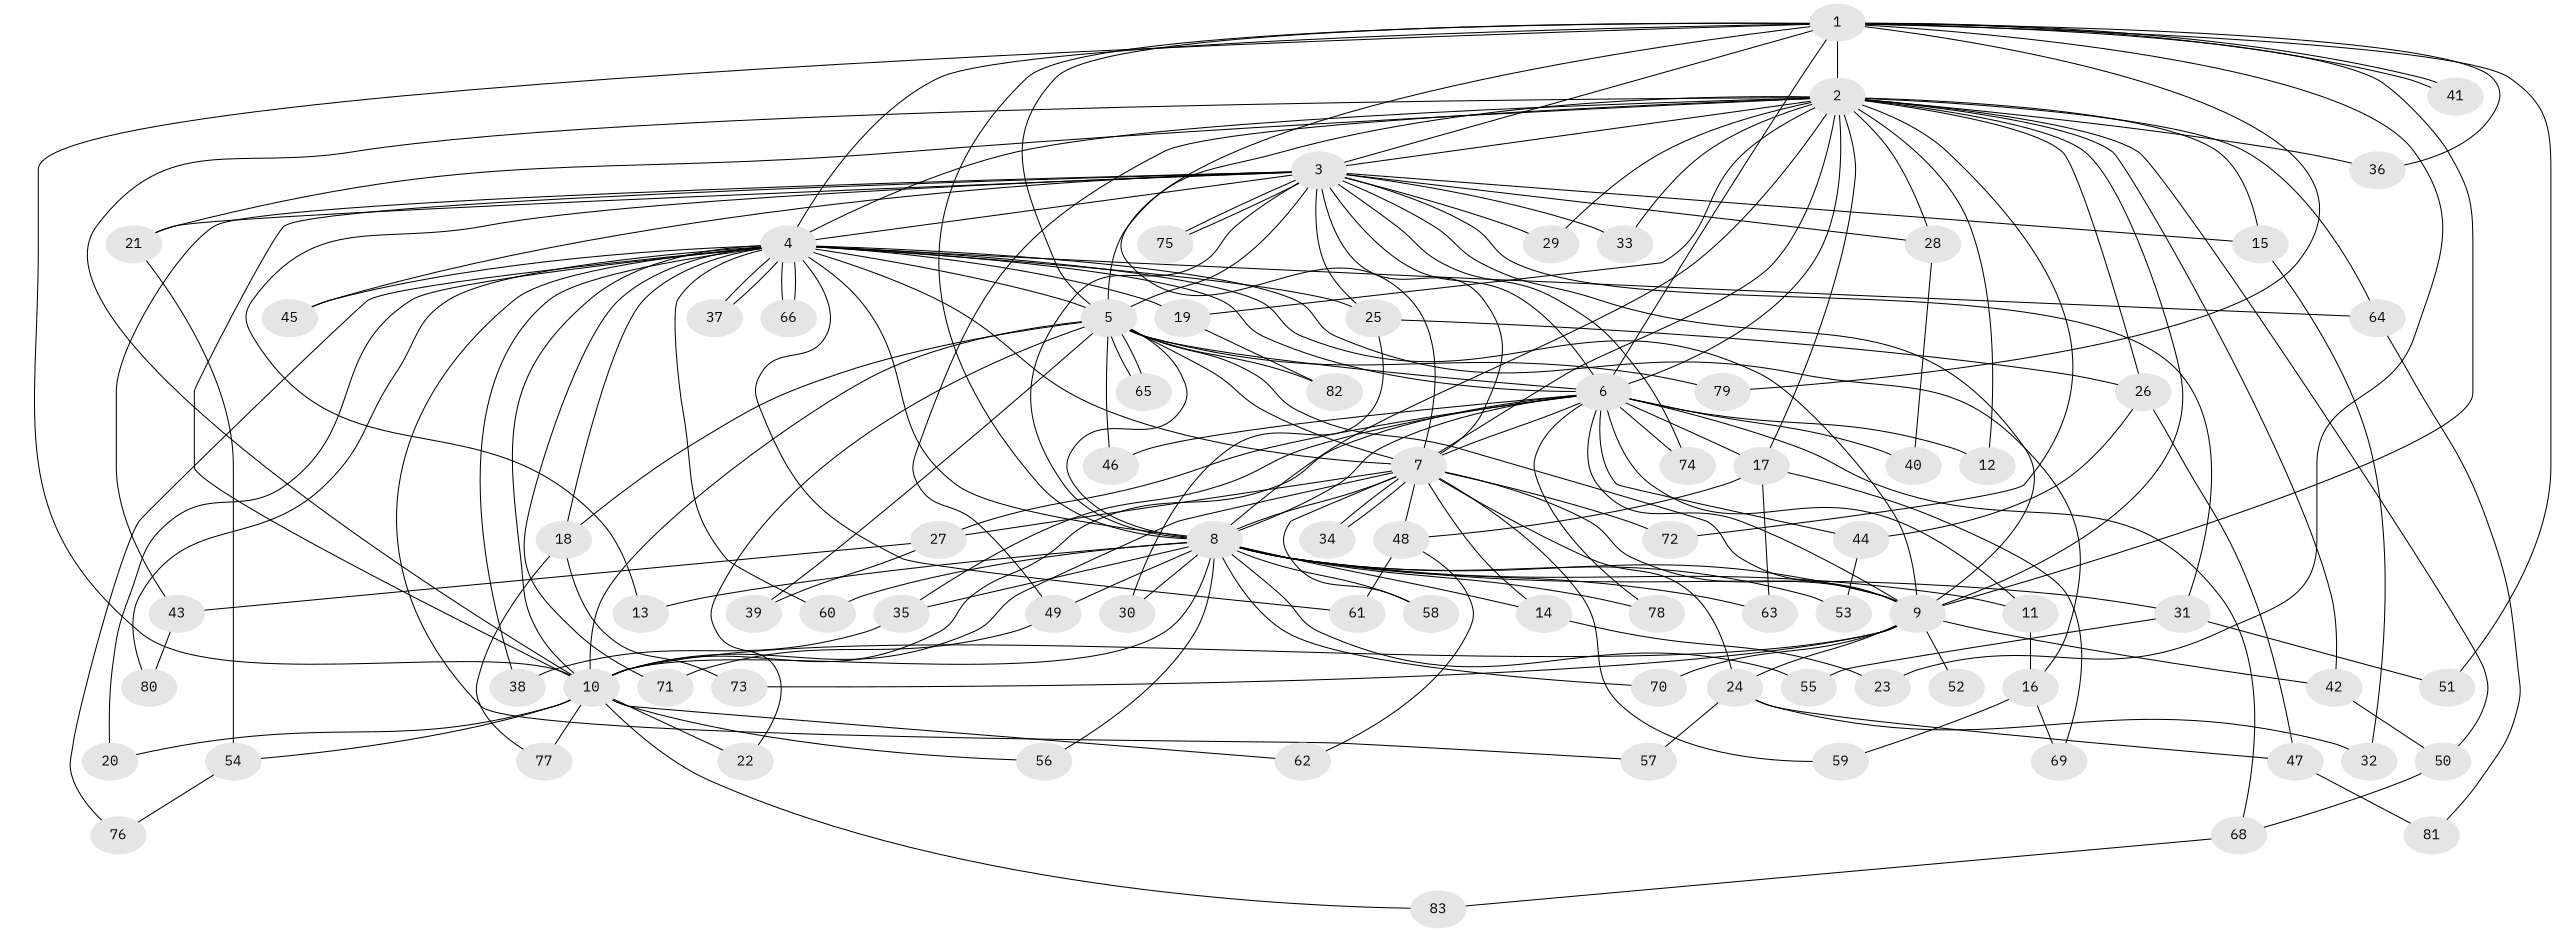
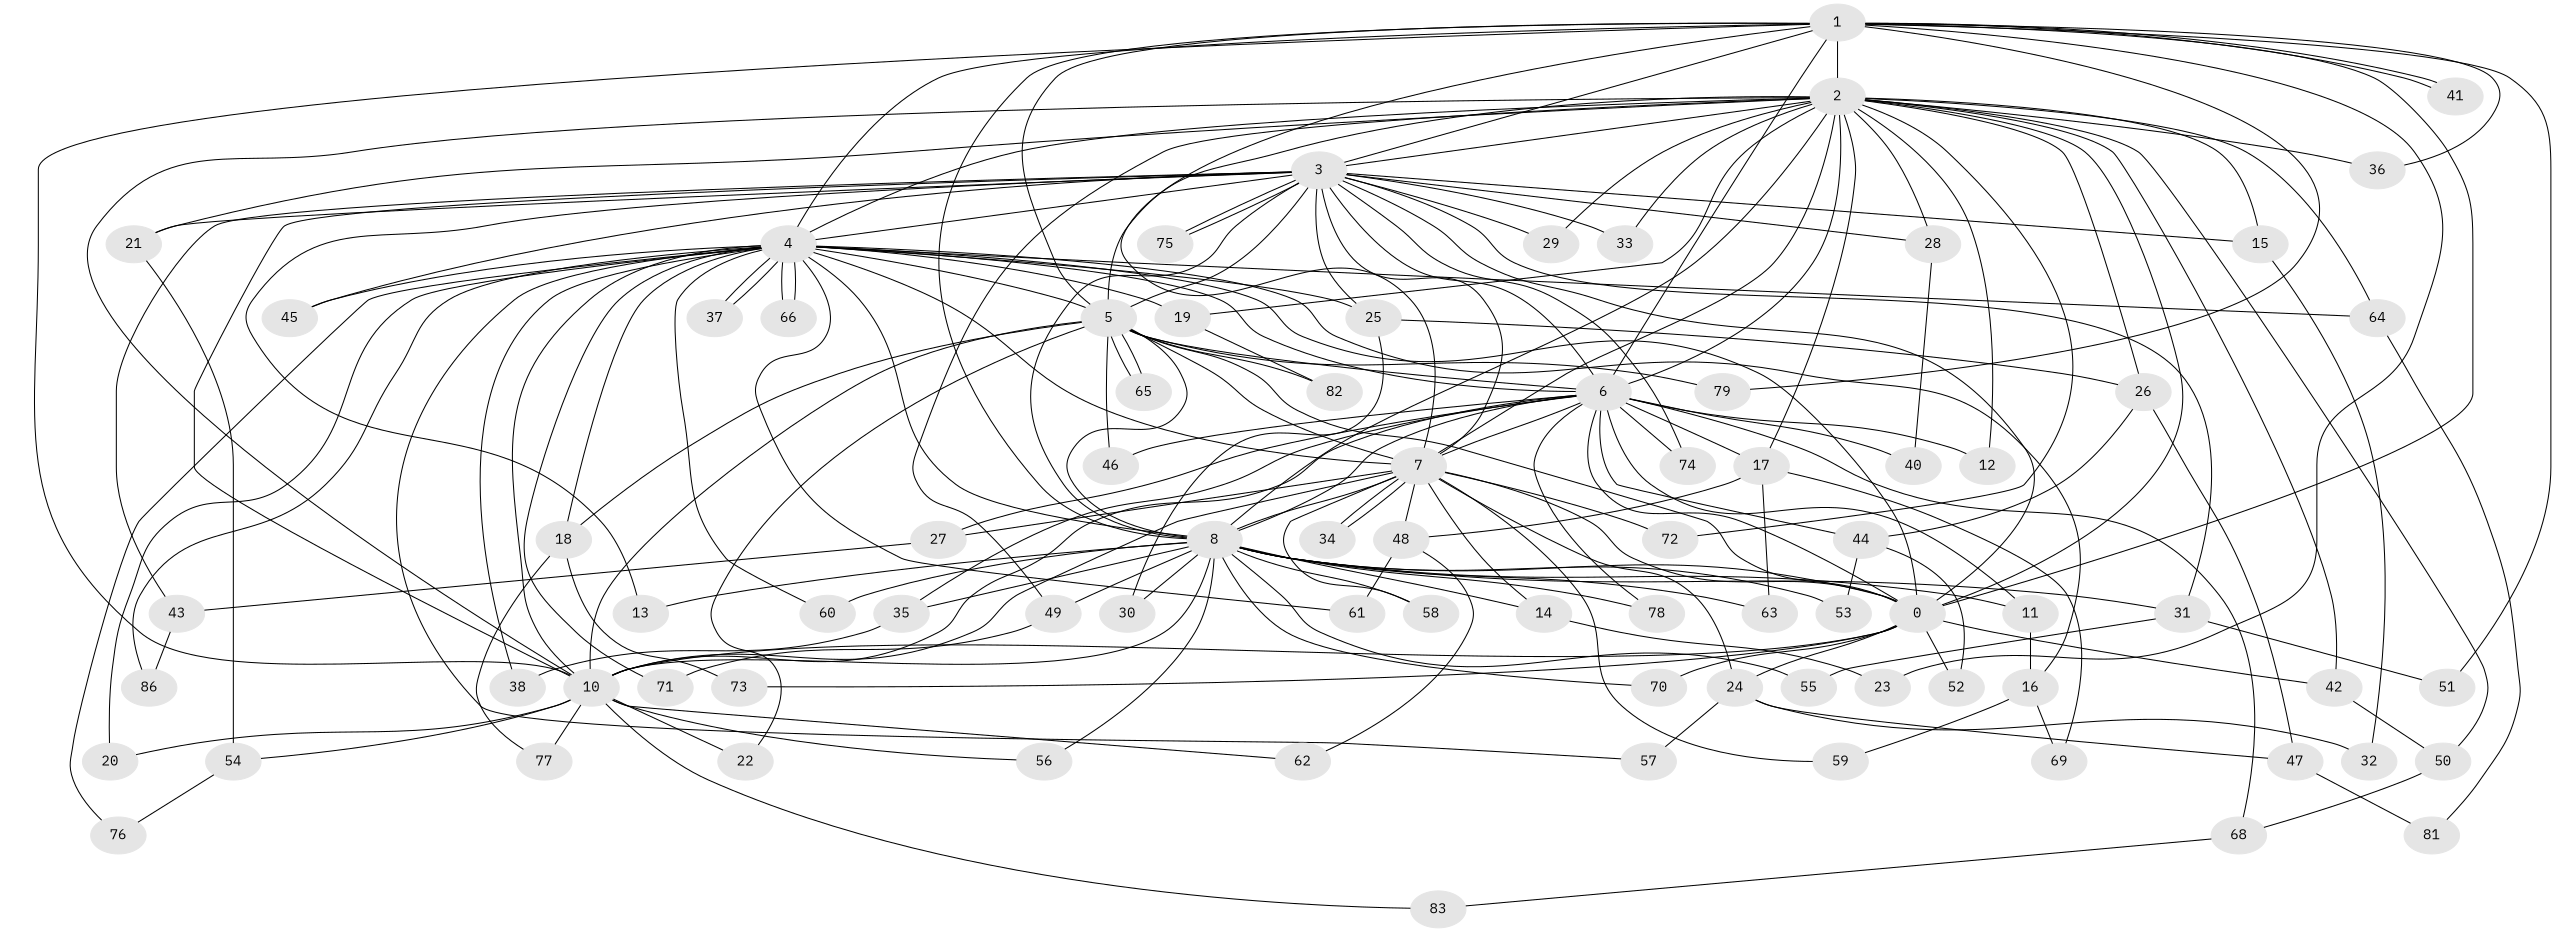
edge "44" -- "52": added
node "39": removed
node "9": label "9" -> "0"
node "80": label "80" -> "86"
